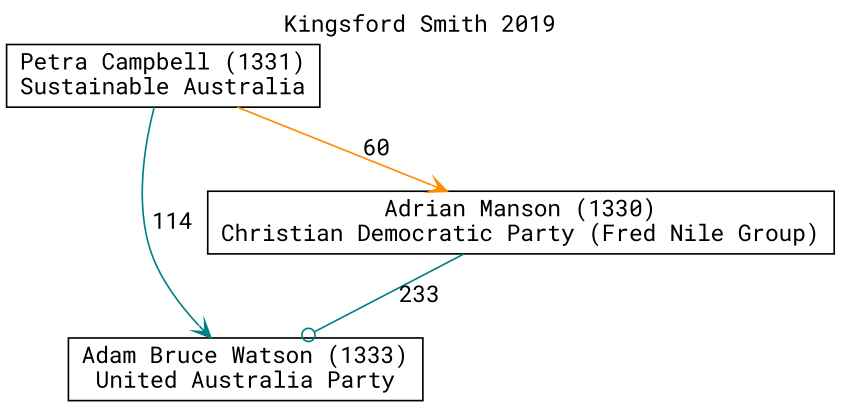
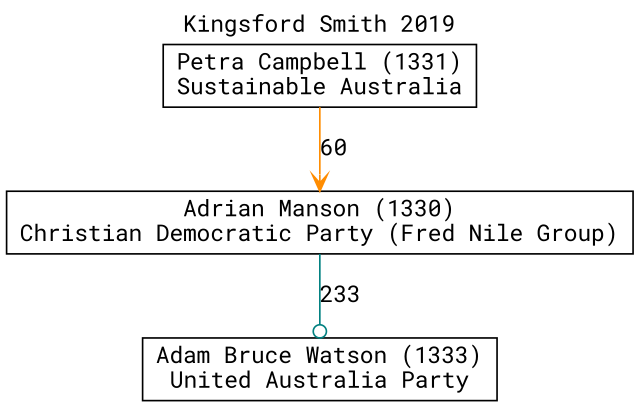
edge "Petra Campbell (1331) Sustainable Australia" -> "Adam Bruce Watson (1333) United Australia Party": removed, label "114"
